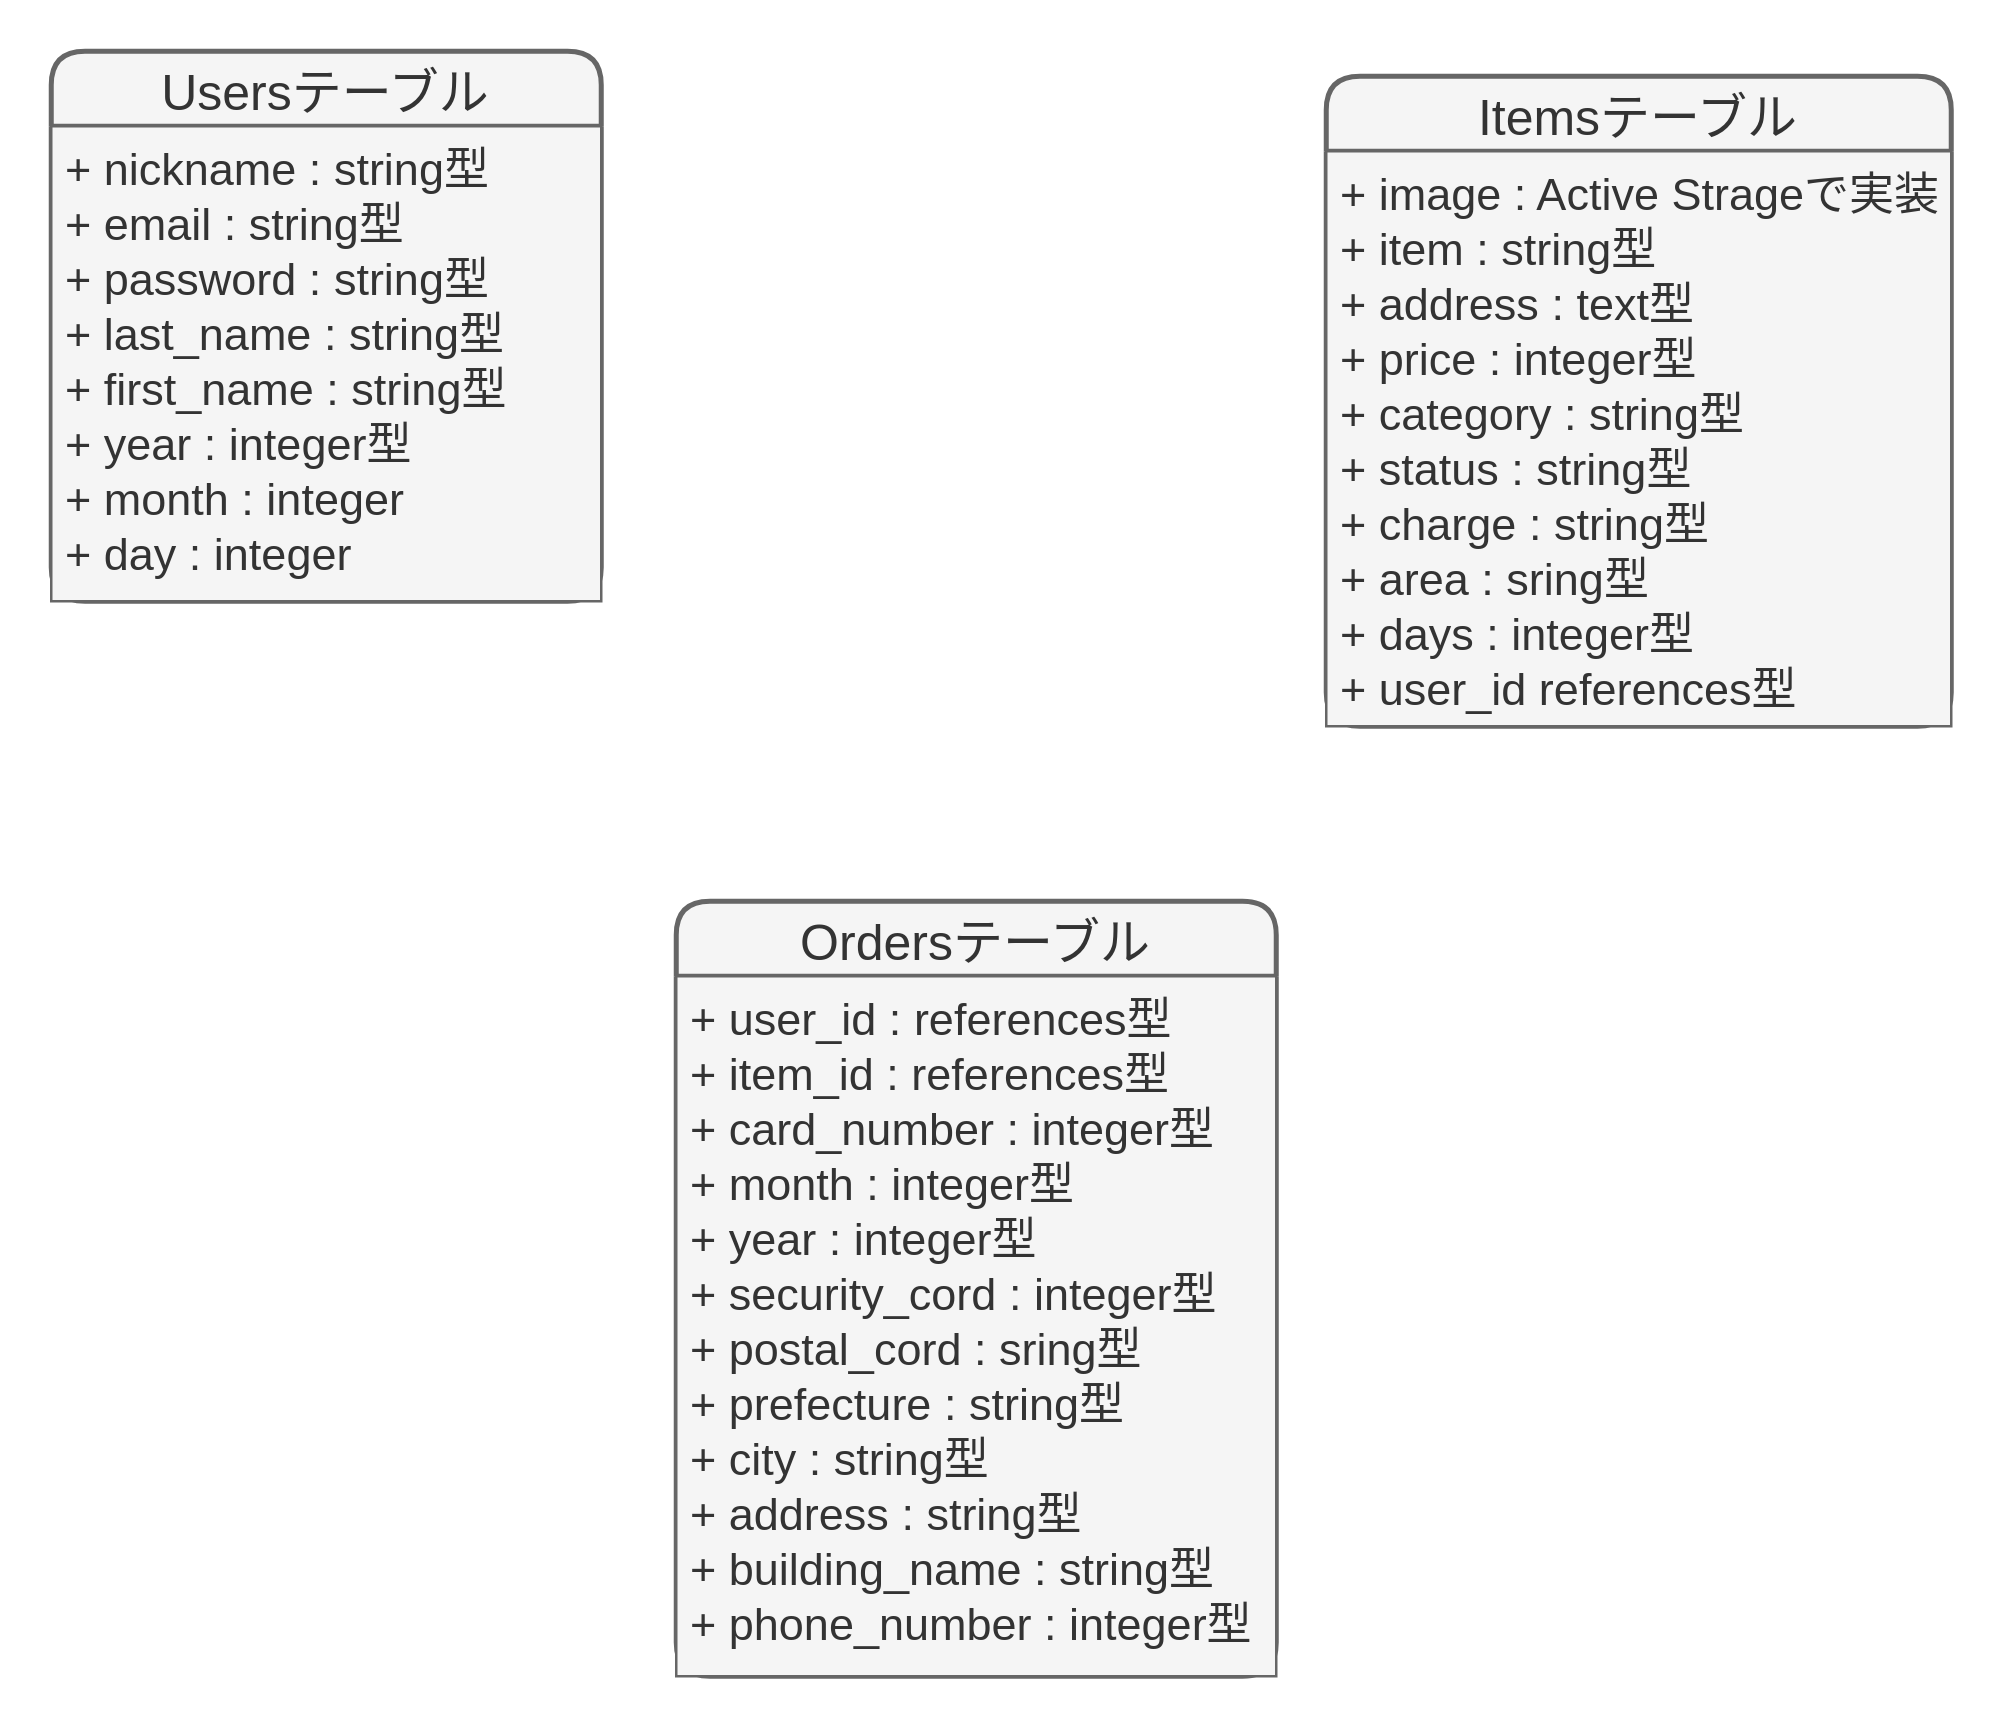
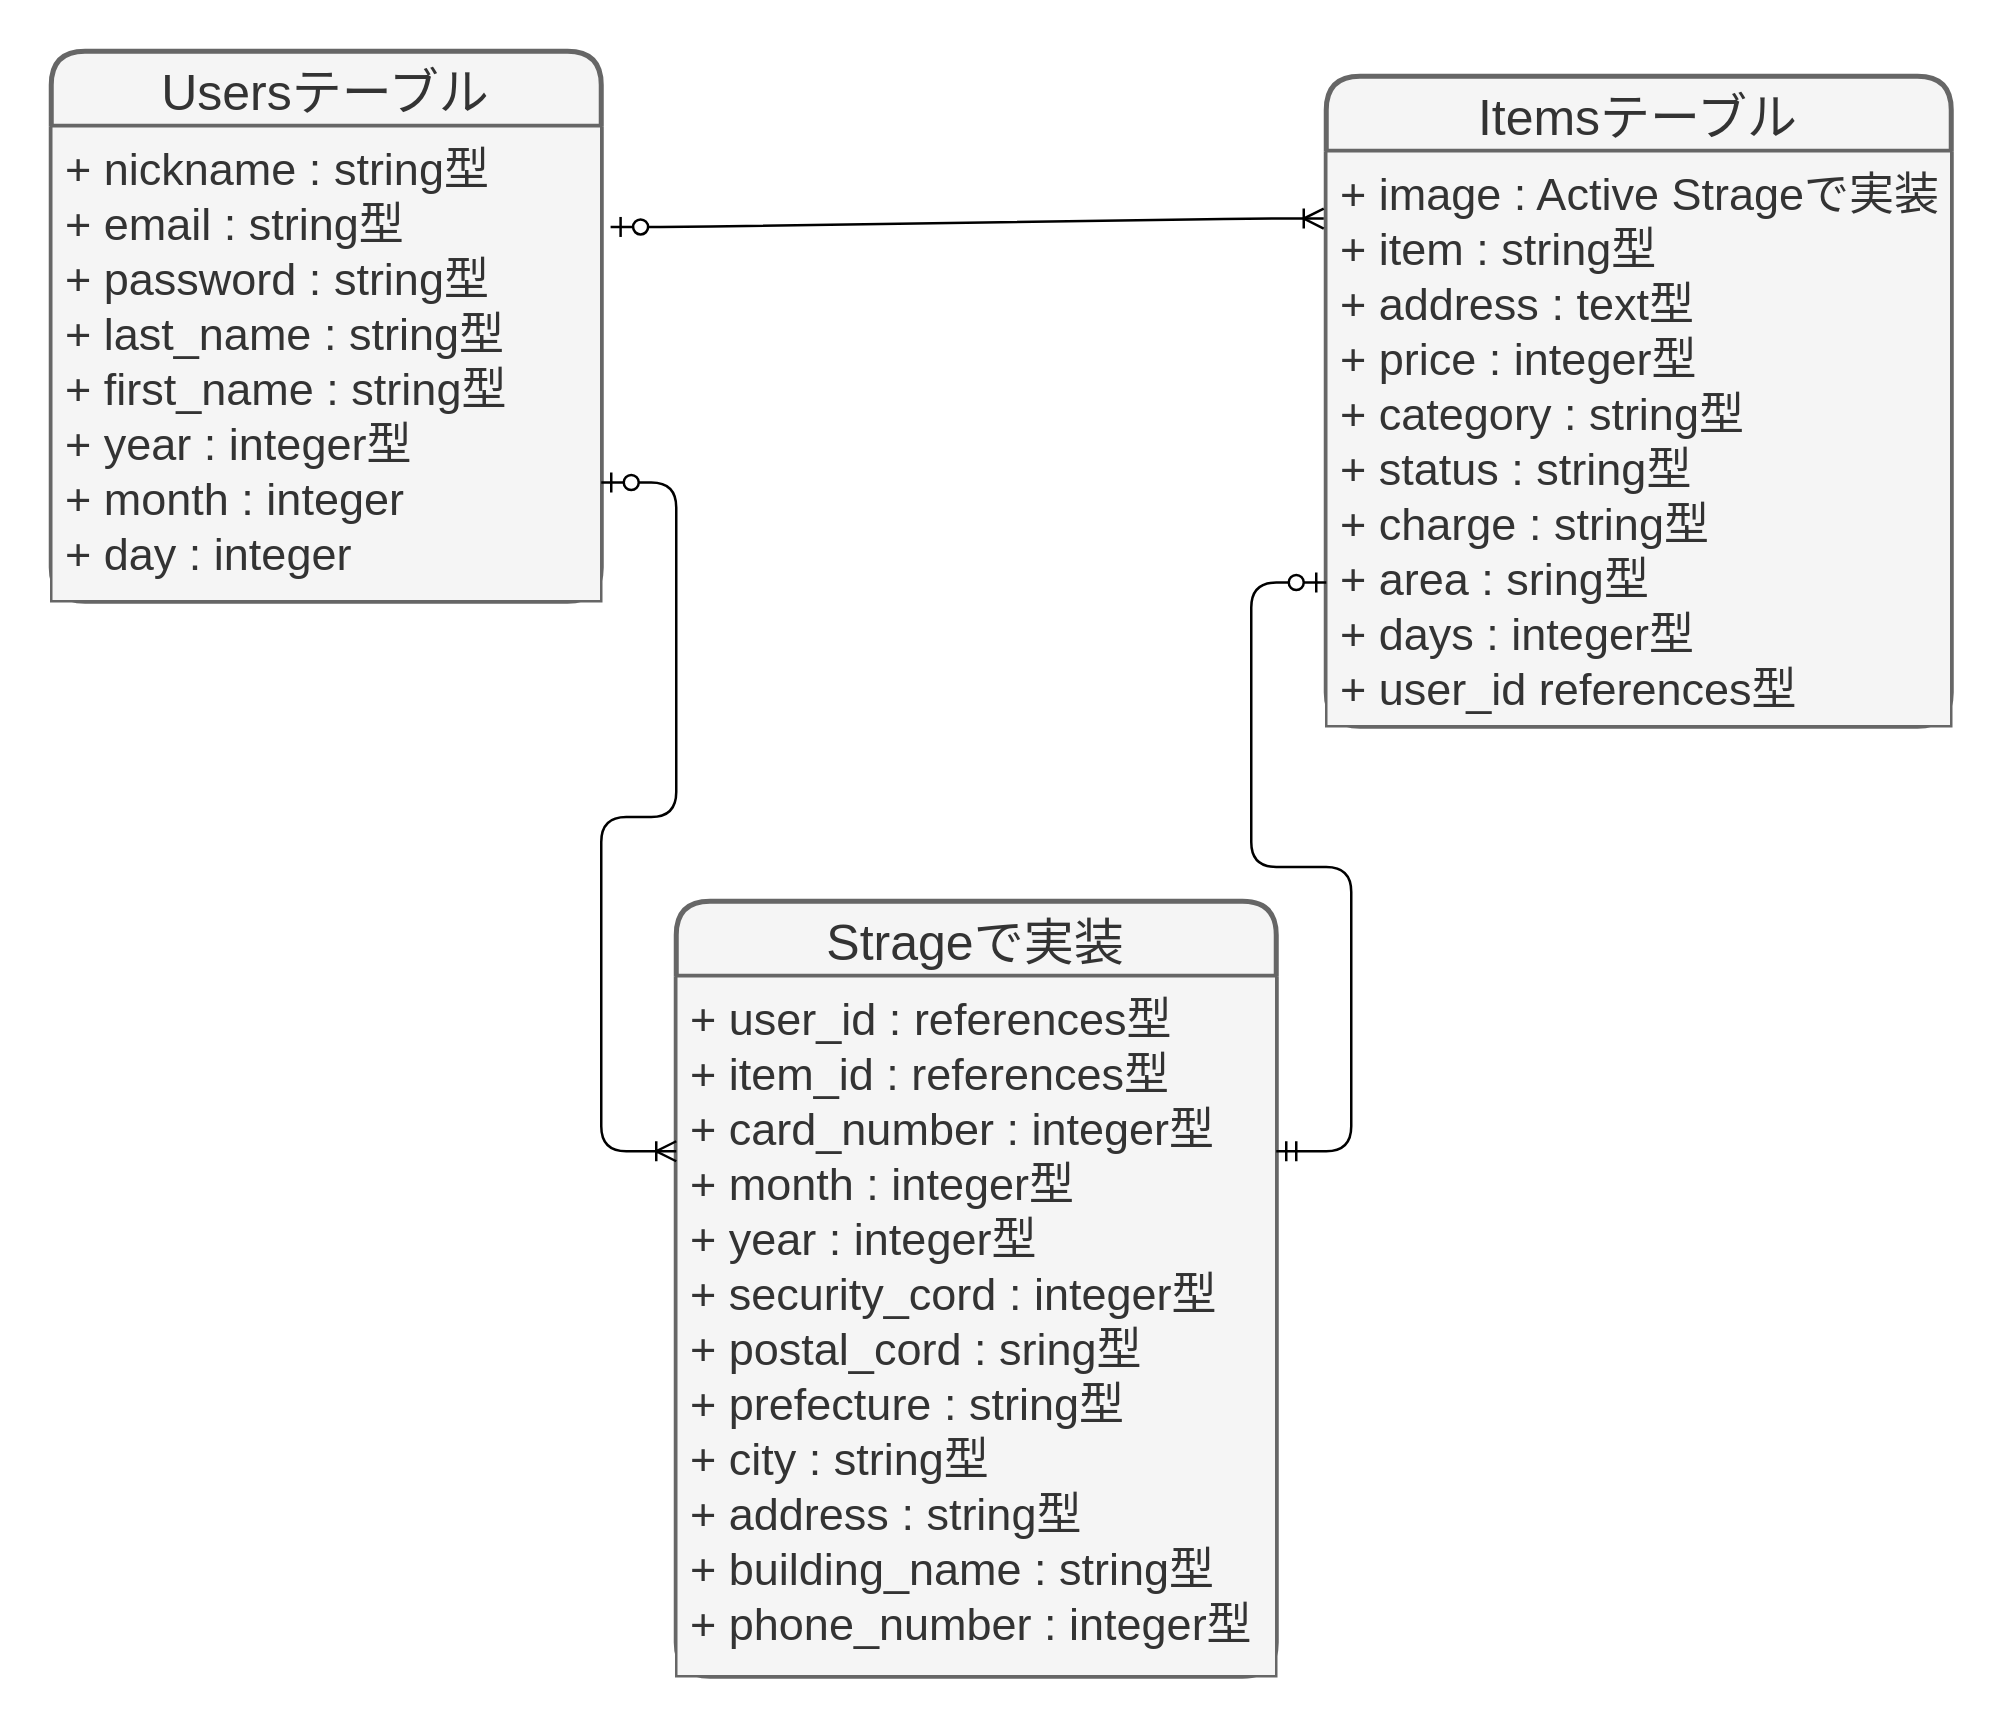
edge "+ nickname : string型 + email : string型 + password : string型 + last_name : string型 + first_name : string型 + year : integer型 + month : integer + day : integer" -- "+ image : Active Strageで実装 + item : string型 + address : text型 + price : integer型 + category : string型 + status : string型 + charge : string型 + area : sring型 + days : integer型 + user_id references型": added
edge "+ nickname : string型 + email : string型 + password : string型 + last_name : string型 + first_name : string型 + year : integer型 + month : integer + day : integer" -- "+ user_id : references型 + item_id : references型 + card_number : integer型 + month : integer型 + year : integer型 + security_cord : integer型 + postal_cord : sring型 + prefecture : string型 + city : string型 + address : string型 + building_name : string型 + phone_number : integer型": added
edge "+ image : Active Strageで実装 + item : string型 + address : text型 + price : integer型 + category : string型 + status : string型 + charge : string型 + area : sring型 + days : integer型 + user_id references型" -- "+ user_id : references型 + item_id : references型 + card_number : integer型 + month : integer型 + year : integer型 + security_cord : integer型 + postal_cord : sring型 + prefecture : string型 + city : string型 + address : string型 + building_name : string型 + phone_number : integer型": added
node "Ordersテーブル": label "Ordersテーブル" -> "Strageで実装"
